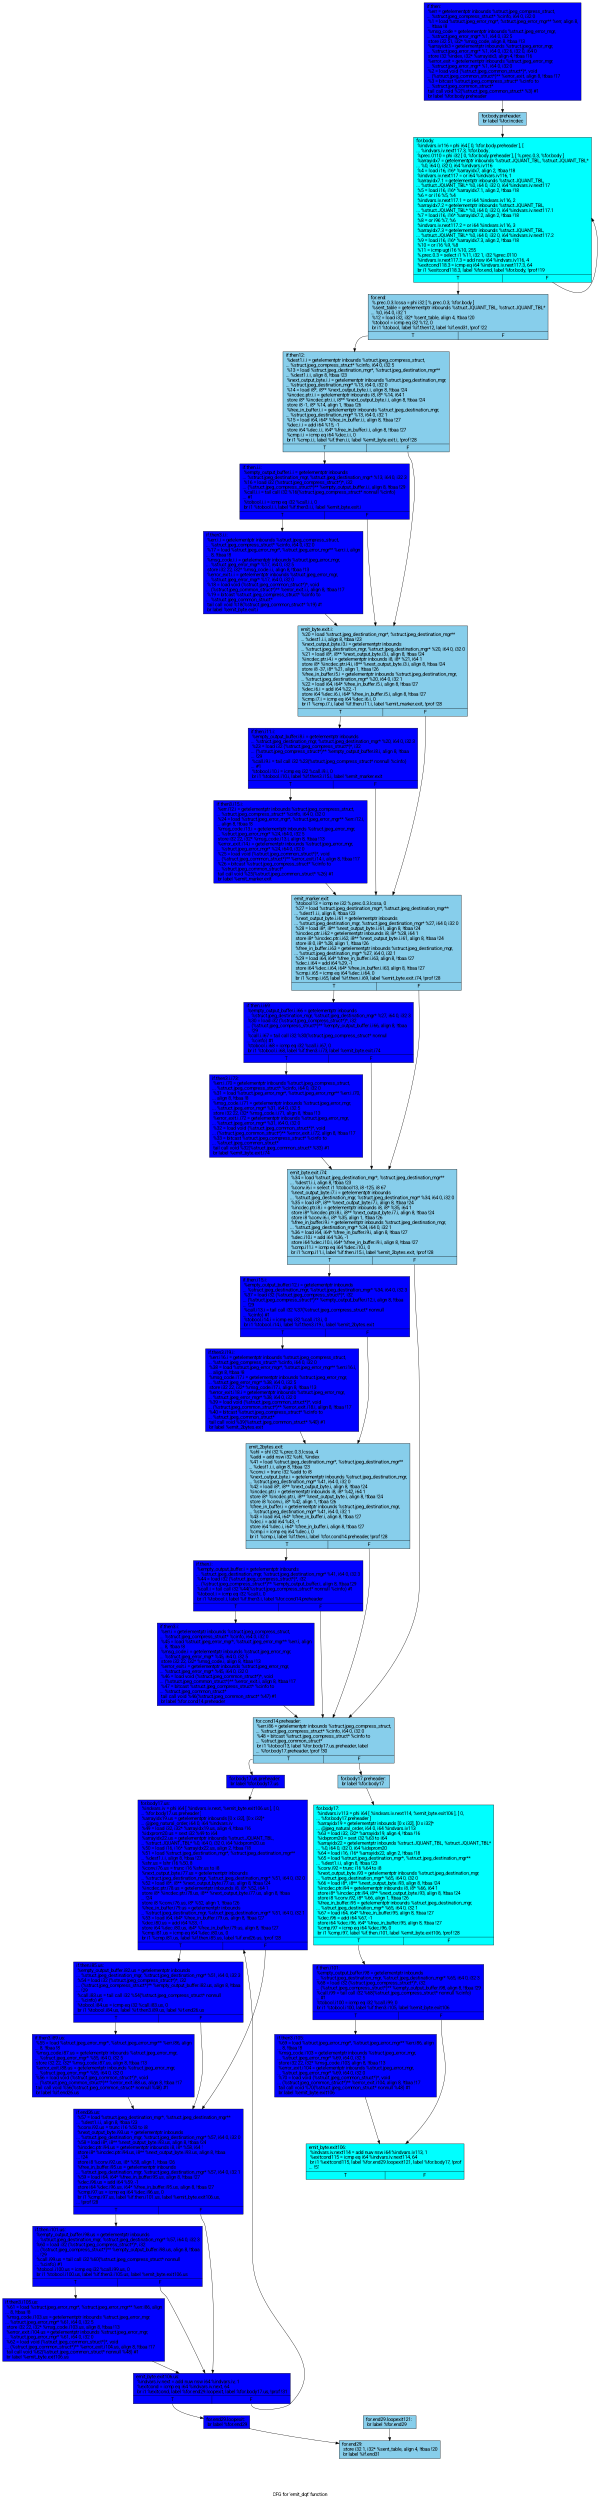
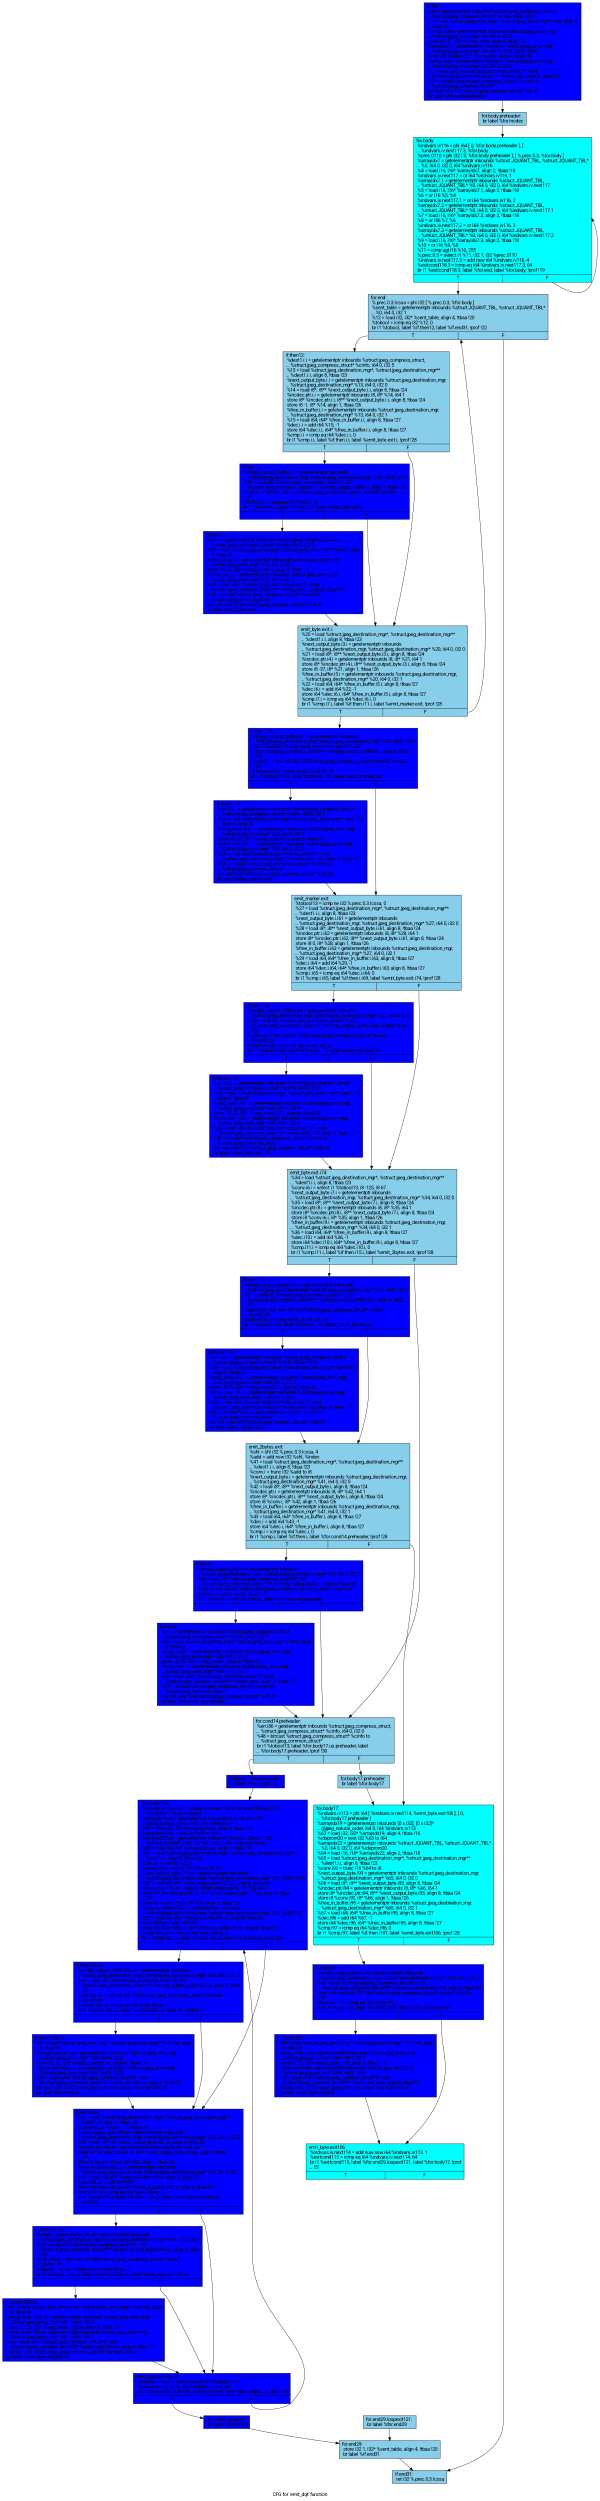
edge "emit_byte.exit.i:" -> "emit_marker.exit:": now "emit_byte.exit.i:" -> "for.end:"
edge "emit_2bytes.exit:" -> "for.cond14.preheader:": now "emit_2bytes.exit:" -> "for.body17:"
node "if.end31:": added
